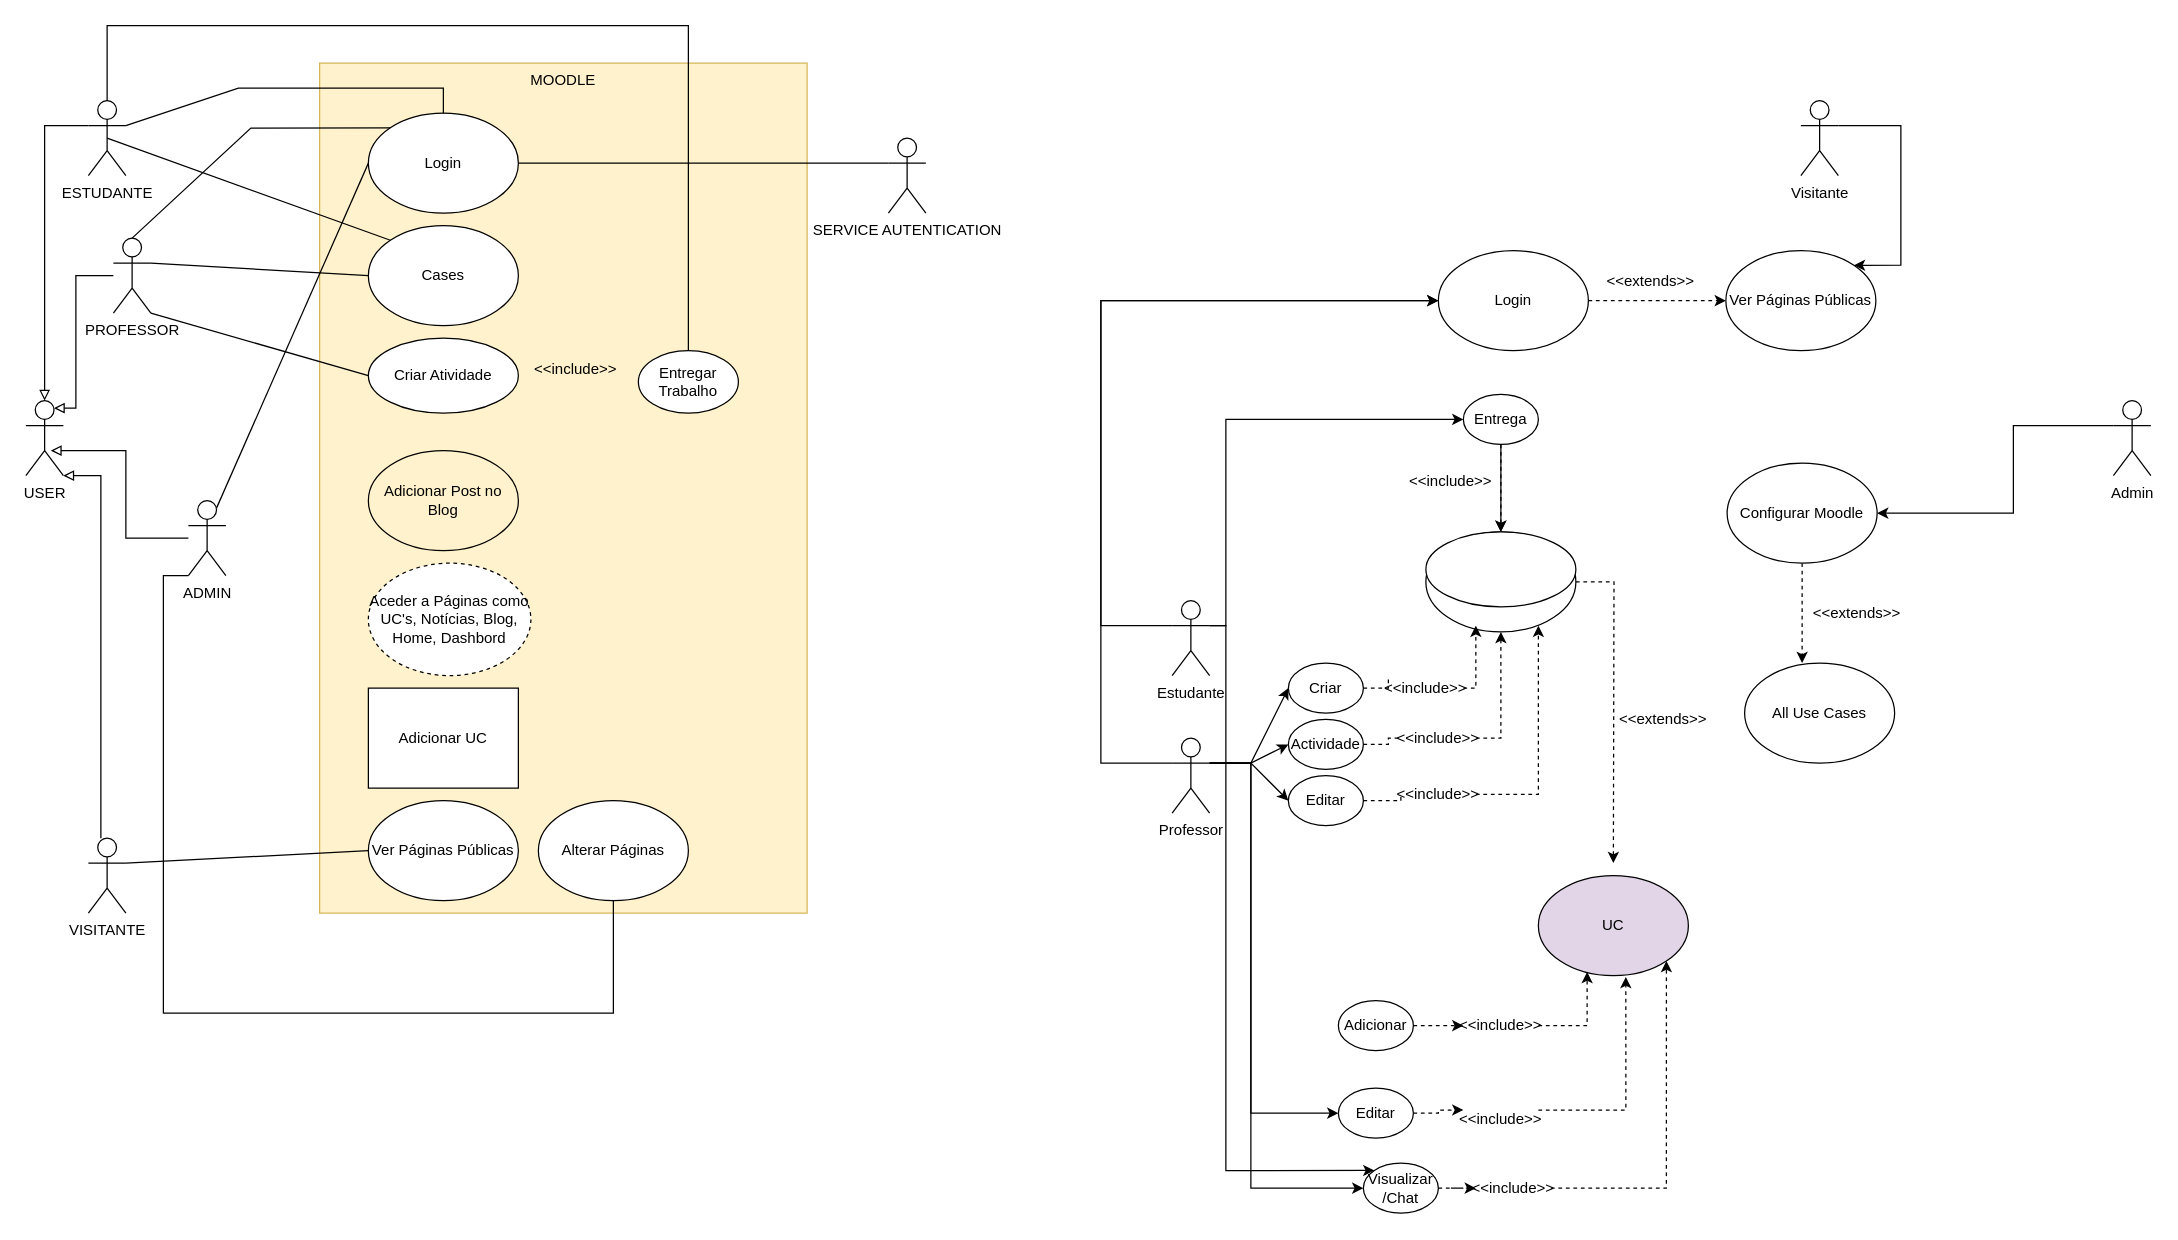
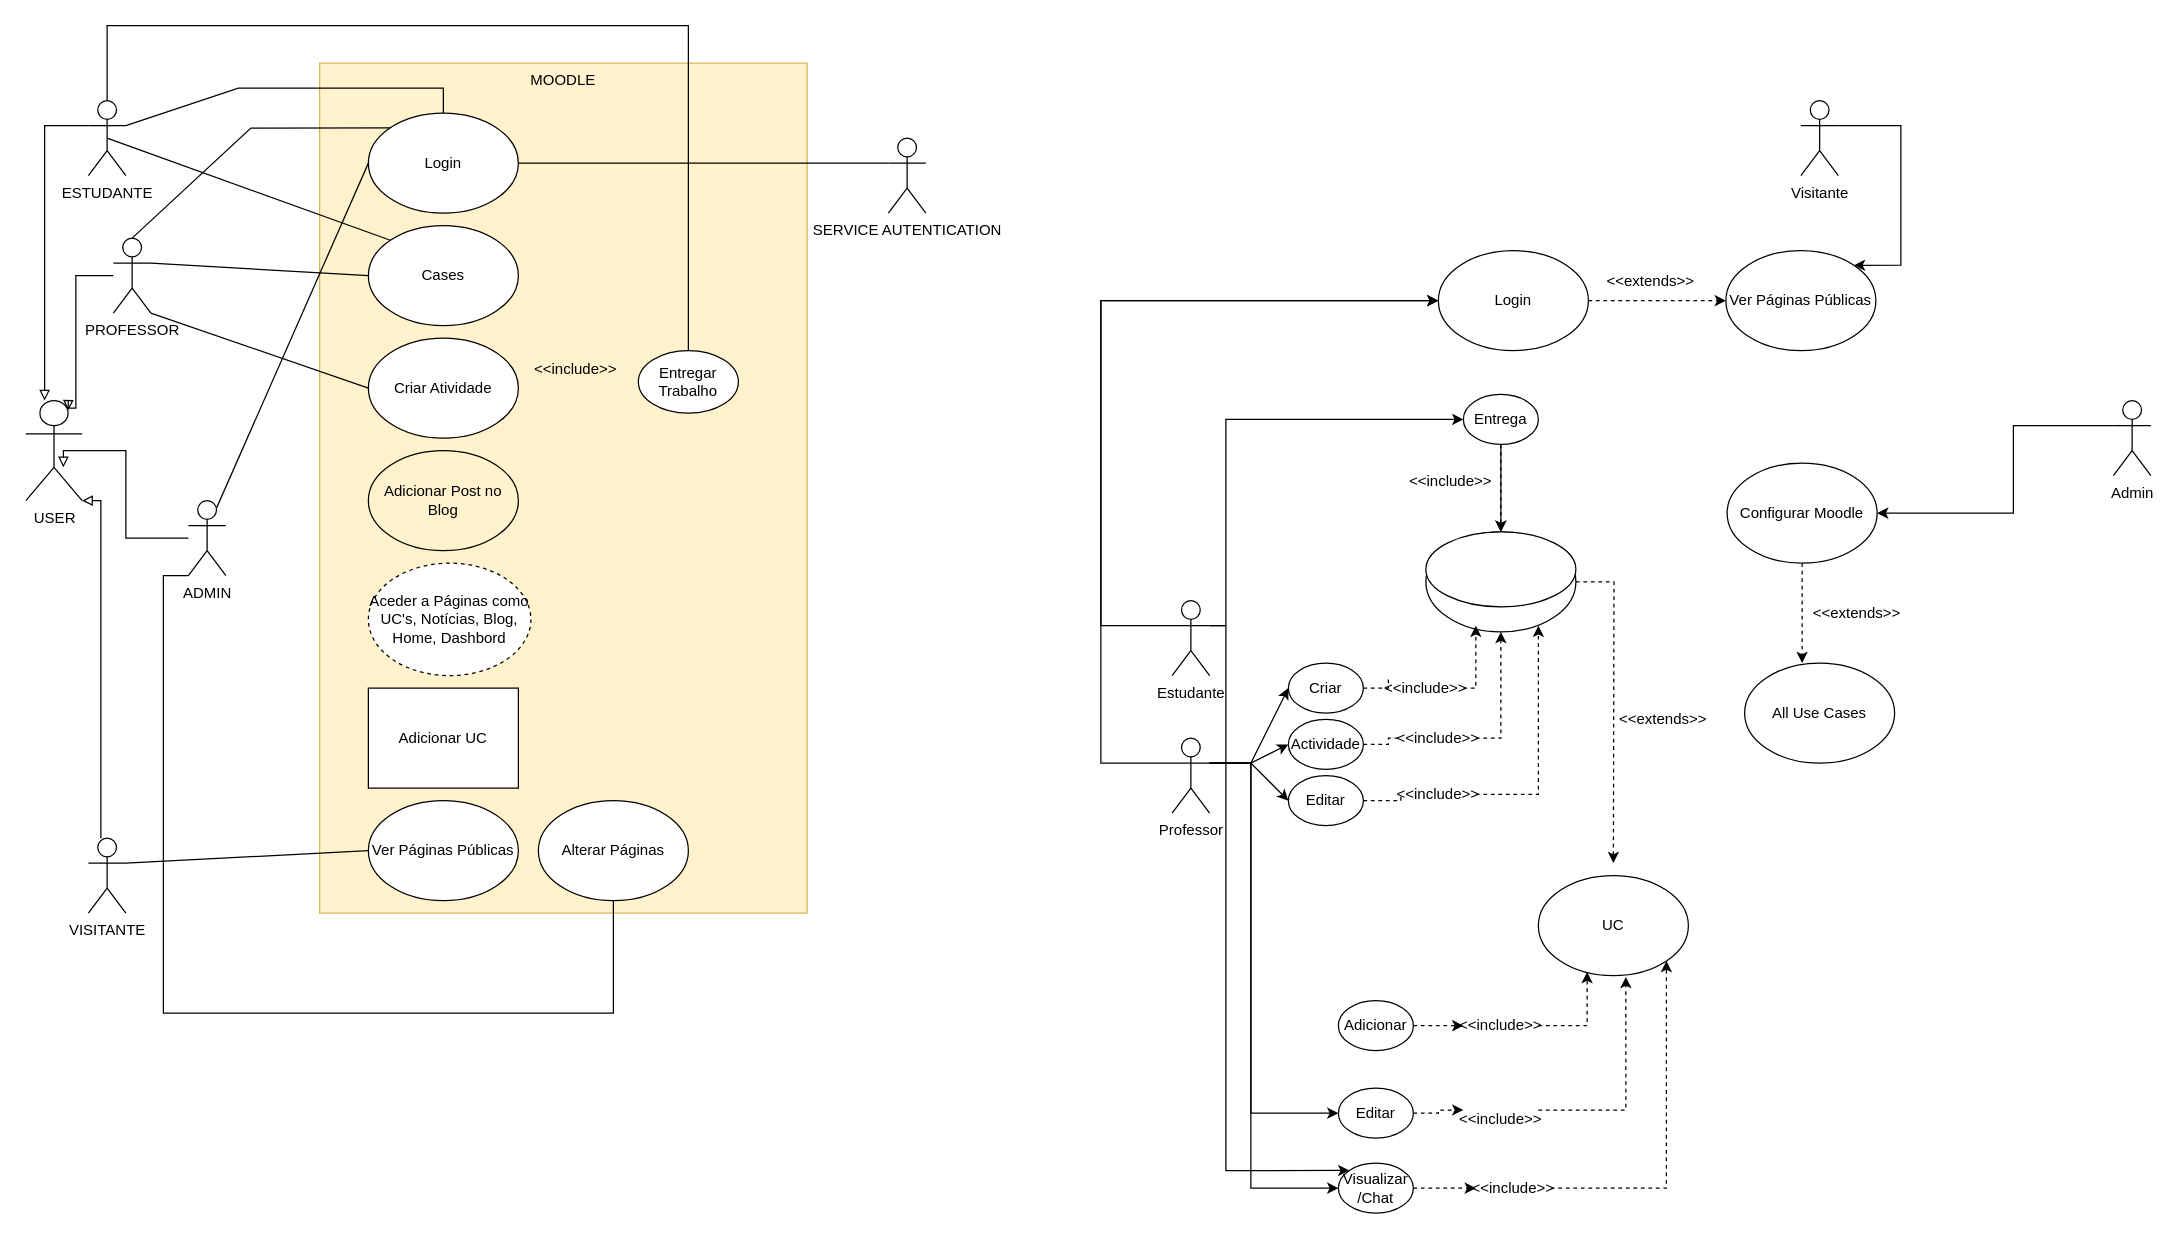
node "Criar Atividade": size 150x75 -> 150x100
node "USER": size 38x75 -> 56x100
node "UC": fillcolor #e1d5e7 -> #ffffff
node "Visualizar /Chat": moved (1401, 1188) -> (1376, 1188)
